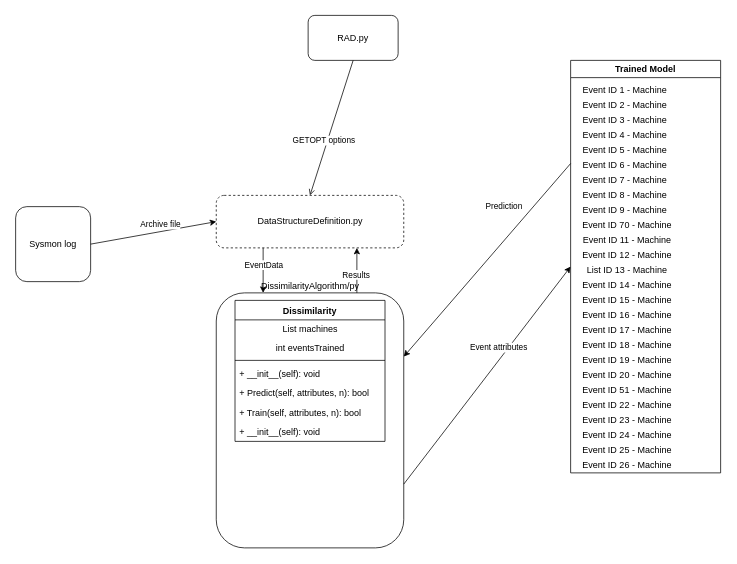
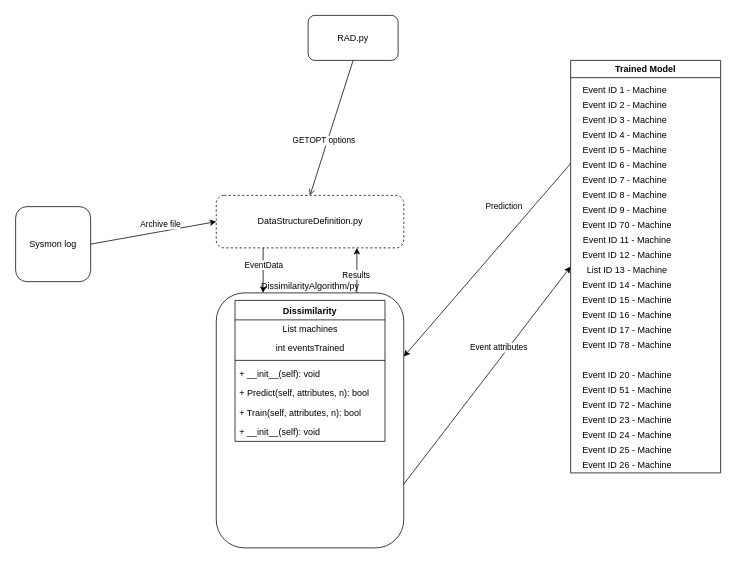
node "Event ID 18 - Machine": label "Event ID 18 - Machine" -> "Event ID 78 - Machine"
node "Event ID 19 - Machine": removed
node "Event ID 22 - Machine": label "Event ID 22 - Machine" -> "Event ID 72 - Machine"
